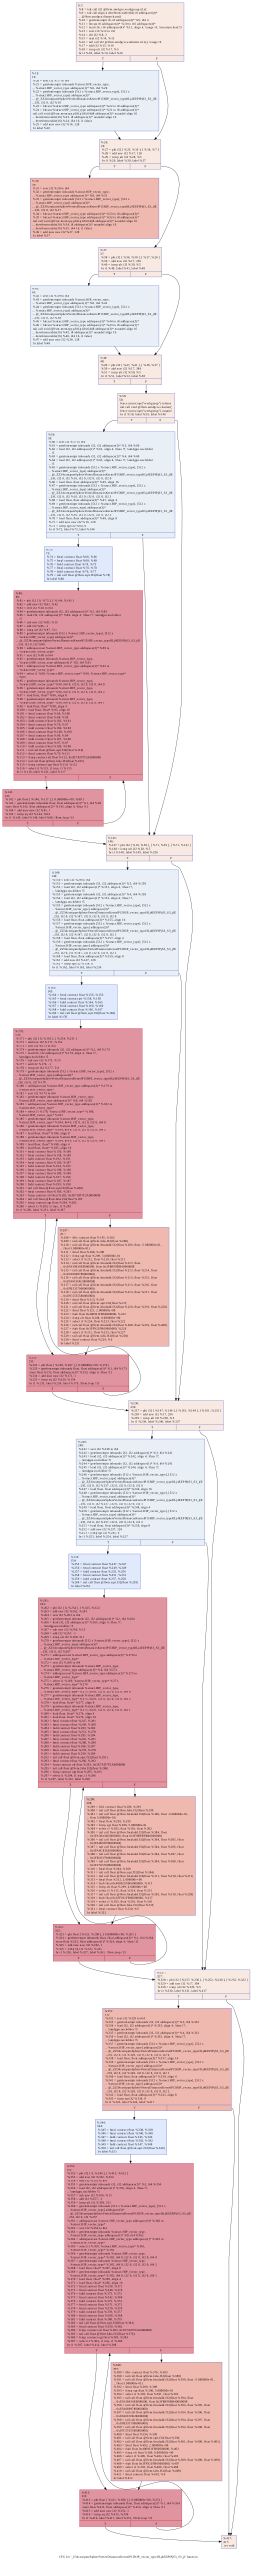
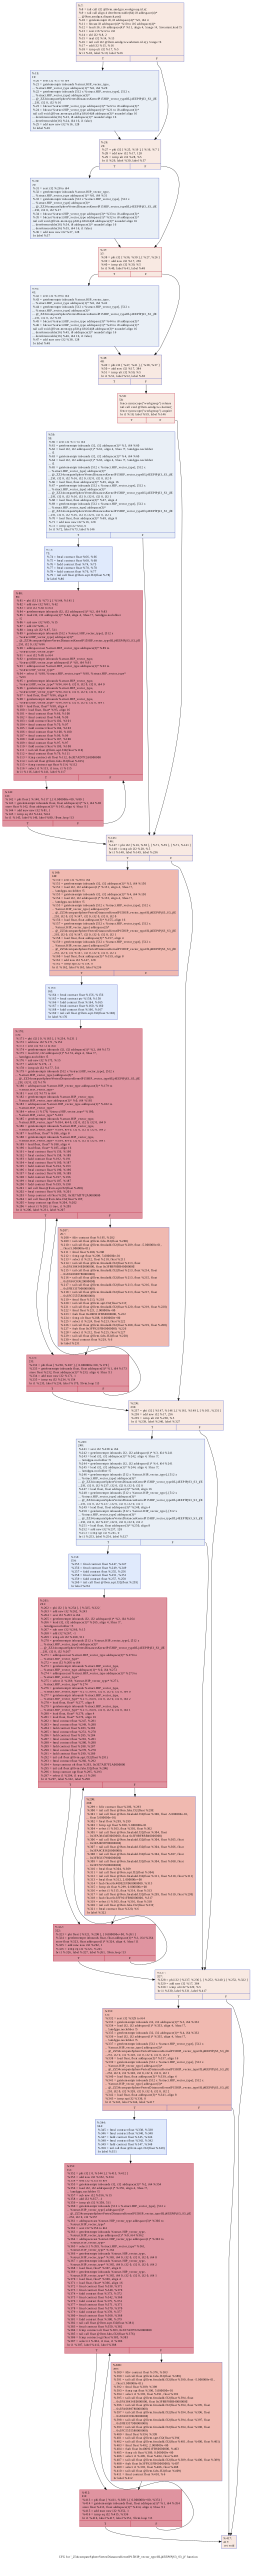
node "%30:": fillcolor #de614d70 -> #cedaeb70
edge "%30:" -> "%37:": added
node "%37:": color #3d50c3ff -> #b70d28ff
node "%58:": color #3d50c3ff -> #b70d28ff
edge "%58:" -> "%59:": removed
node "%149:": fillcolor #cedaeb70 -> #de614d70
edge "%149:" -> "%236:": removed
